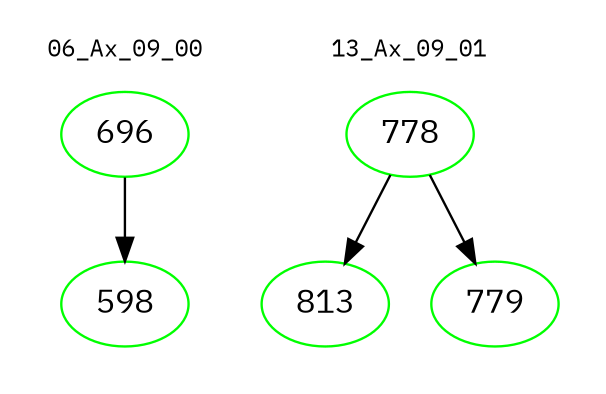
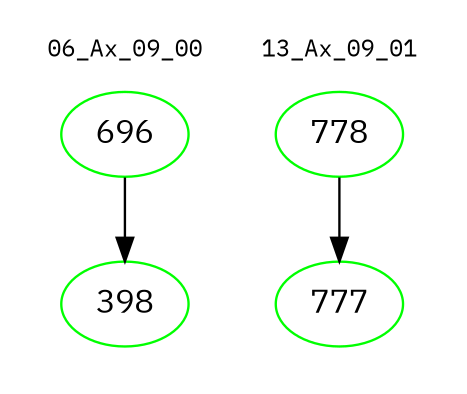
node "598": label "598" -> "398"
node "813": removed
node "779": label "779" -> "777"
